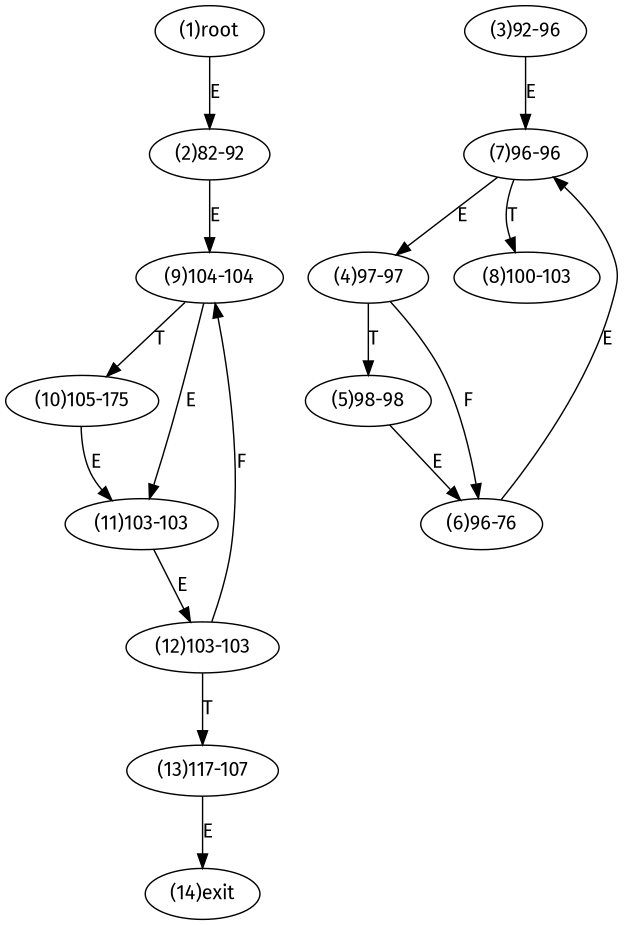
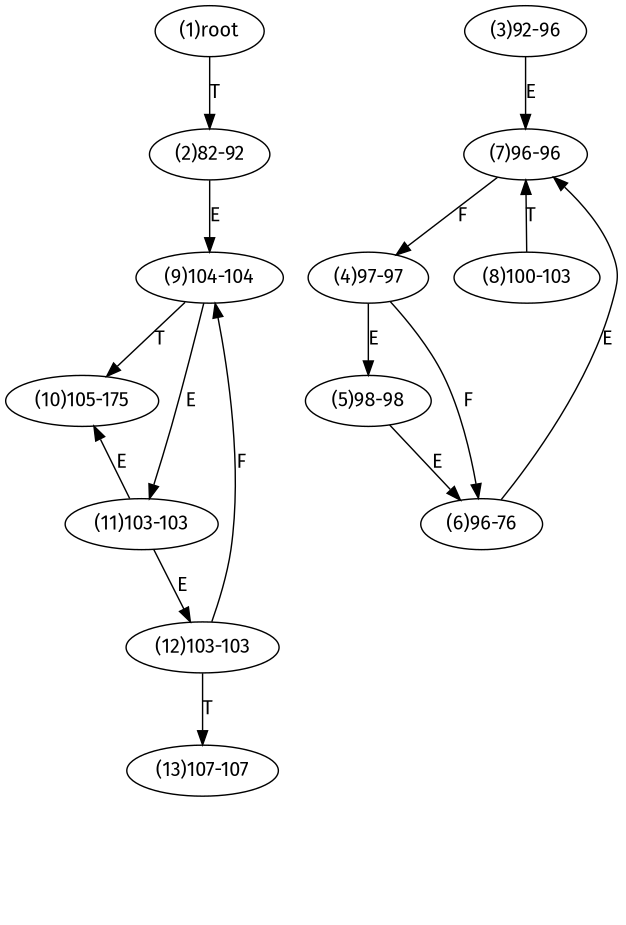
edge "(1)root" -> "(2)82-92": label "E" -> "T"
edge "(7)96-96" -> "(8)100-103": reversed
edge "(7)96-96" -> "(4)97-97": label "E" -> "F"
edge "(4)97-97" -> "(5)98-98": label "T" -> "E"
edge "(10)105-175" -> "(11)103-103": reversed
node "(13)117-107": label "(13)117-107" -> "(13)107-107"
node "(14)exit": removed
